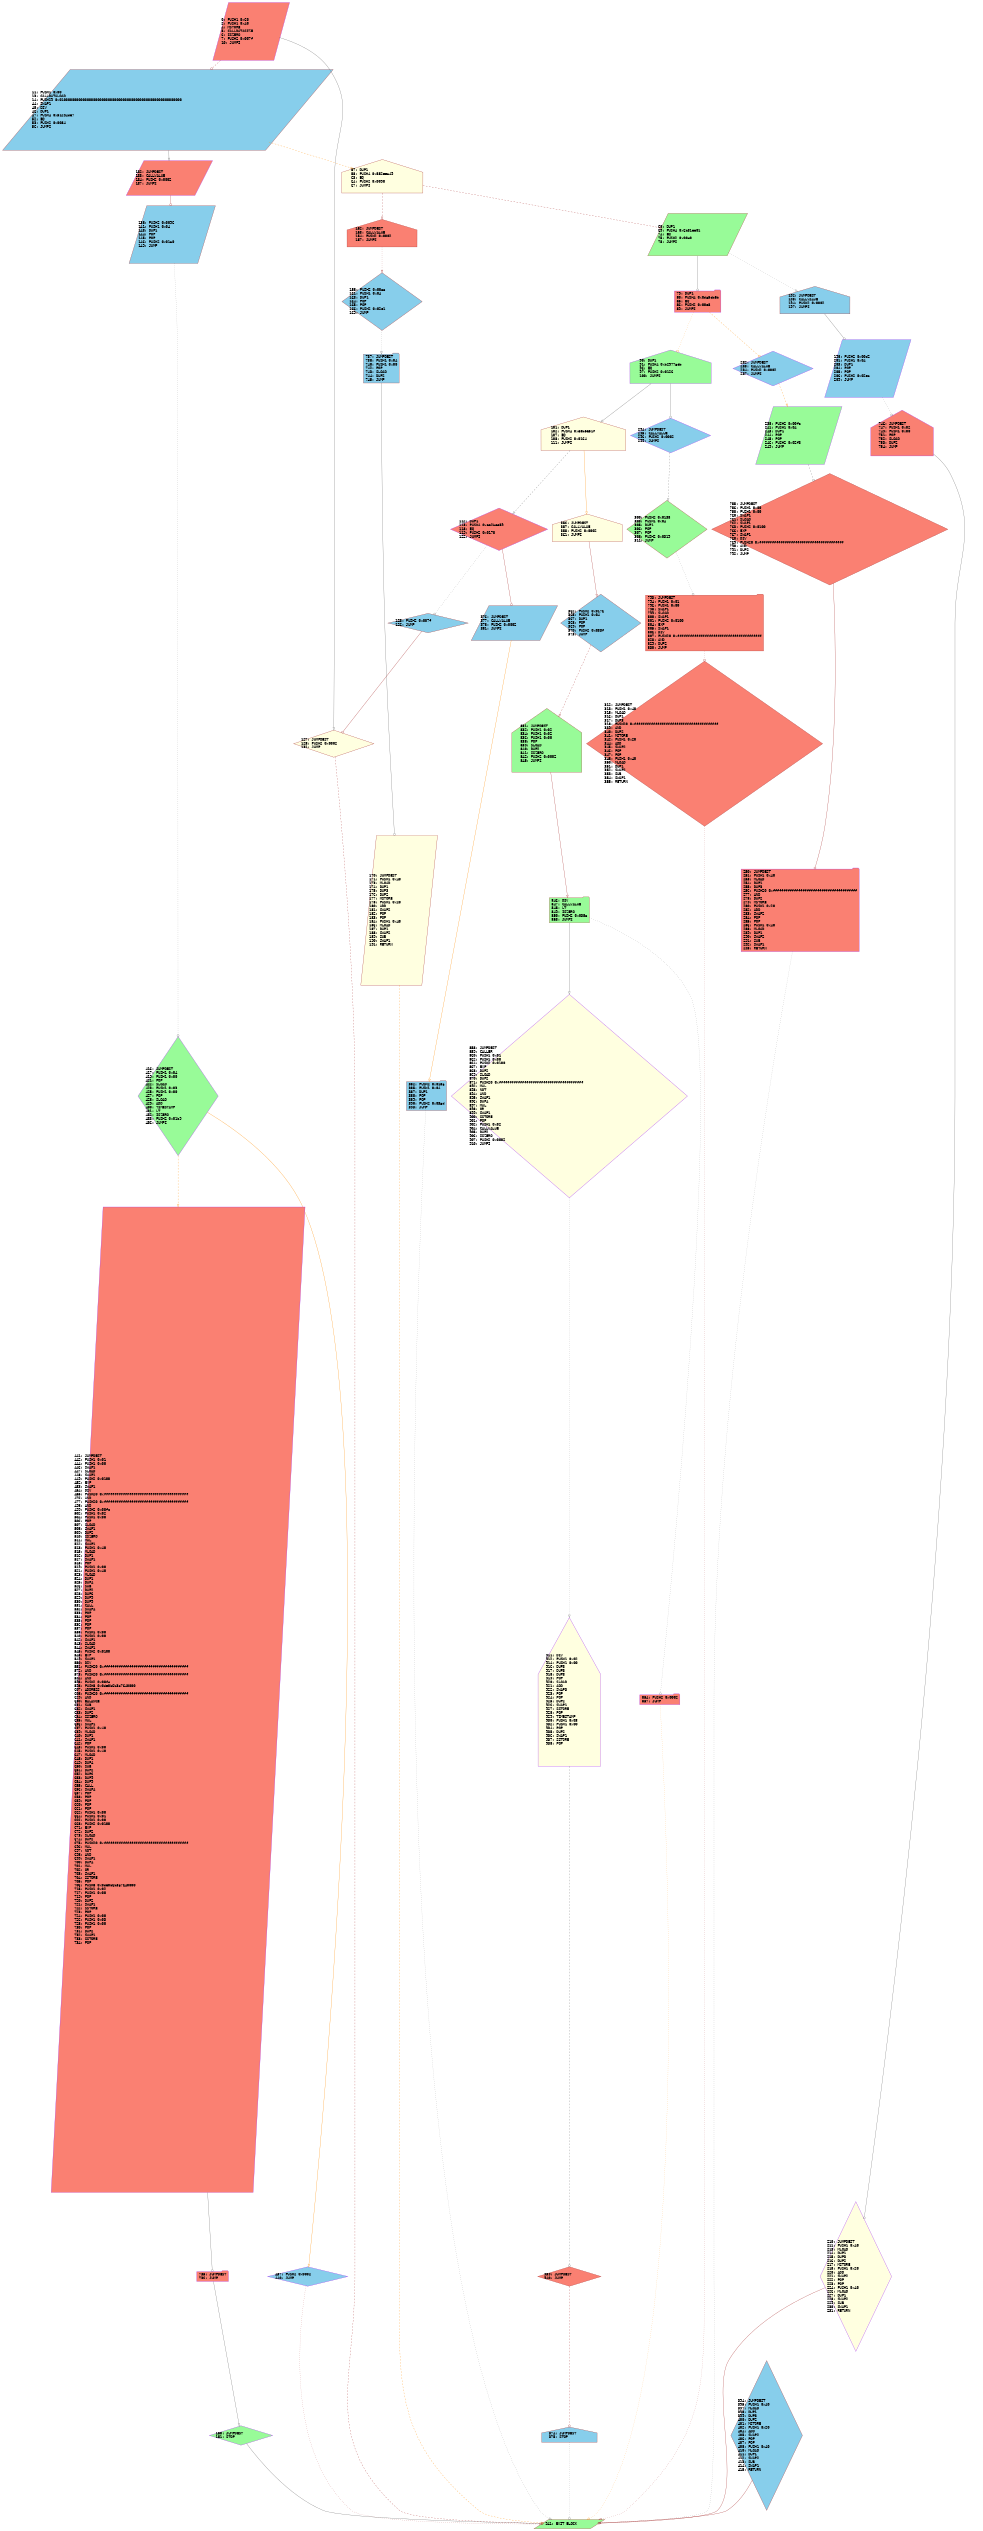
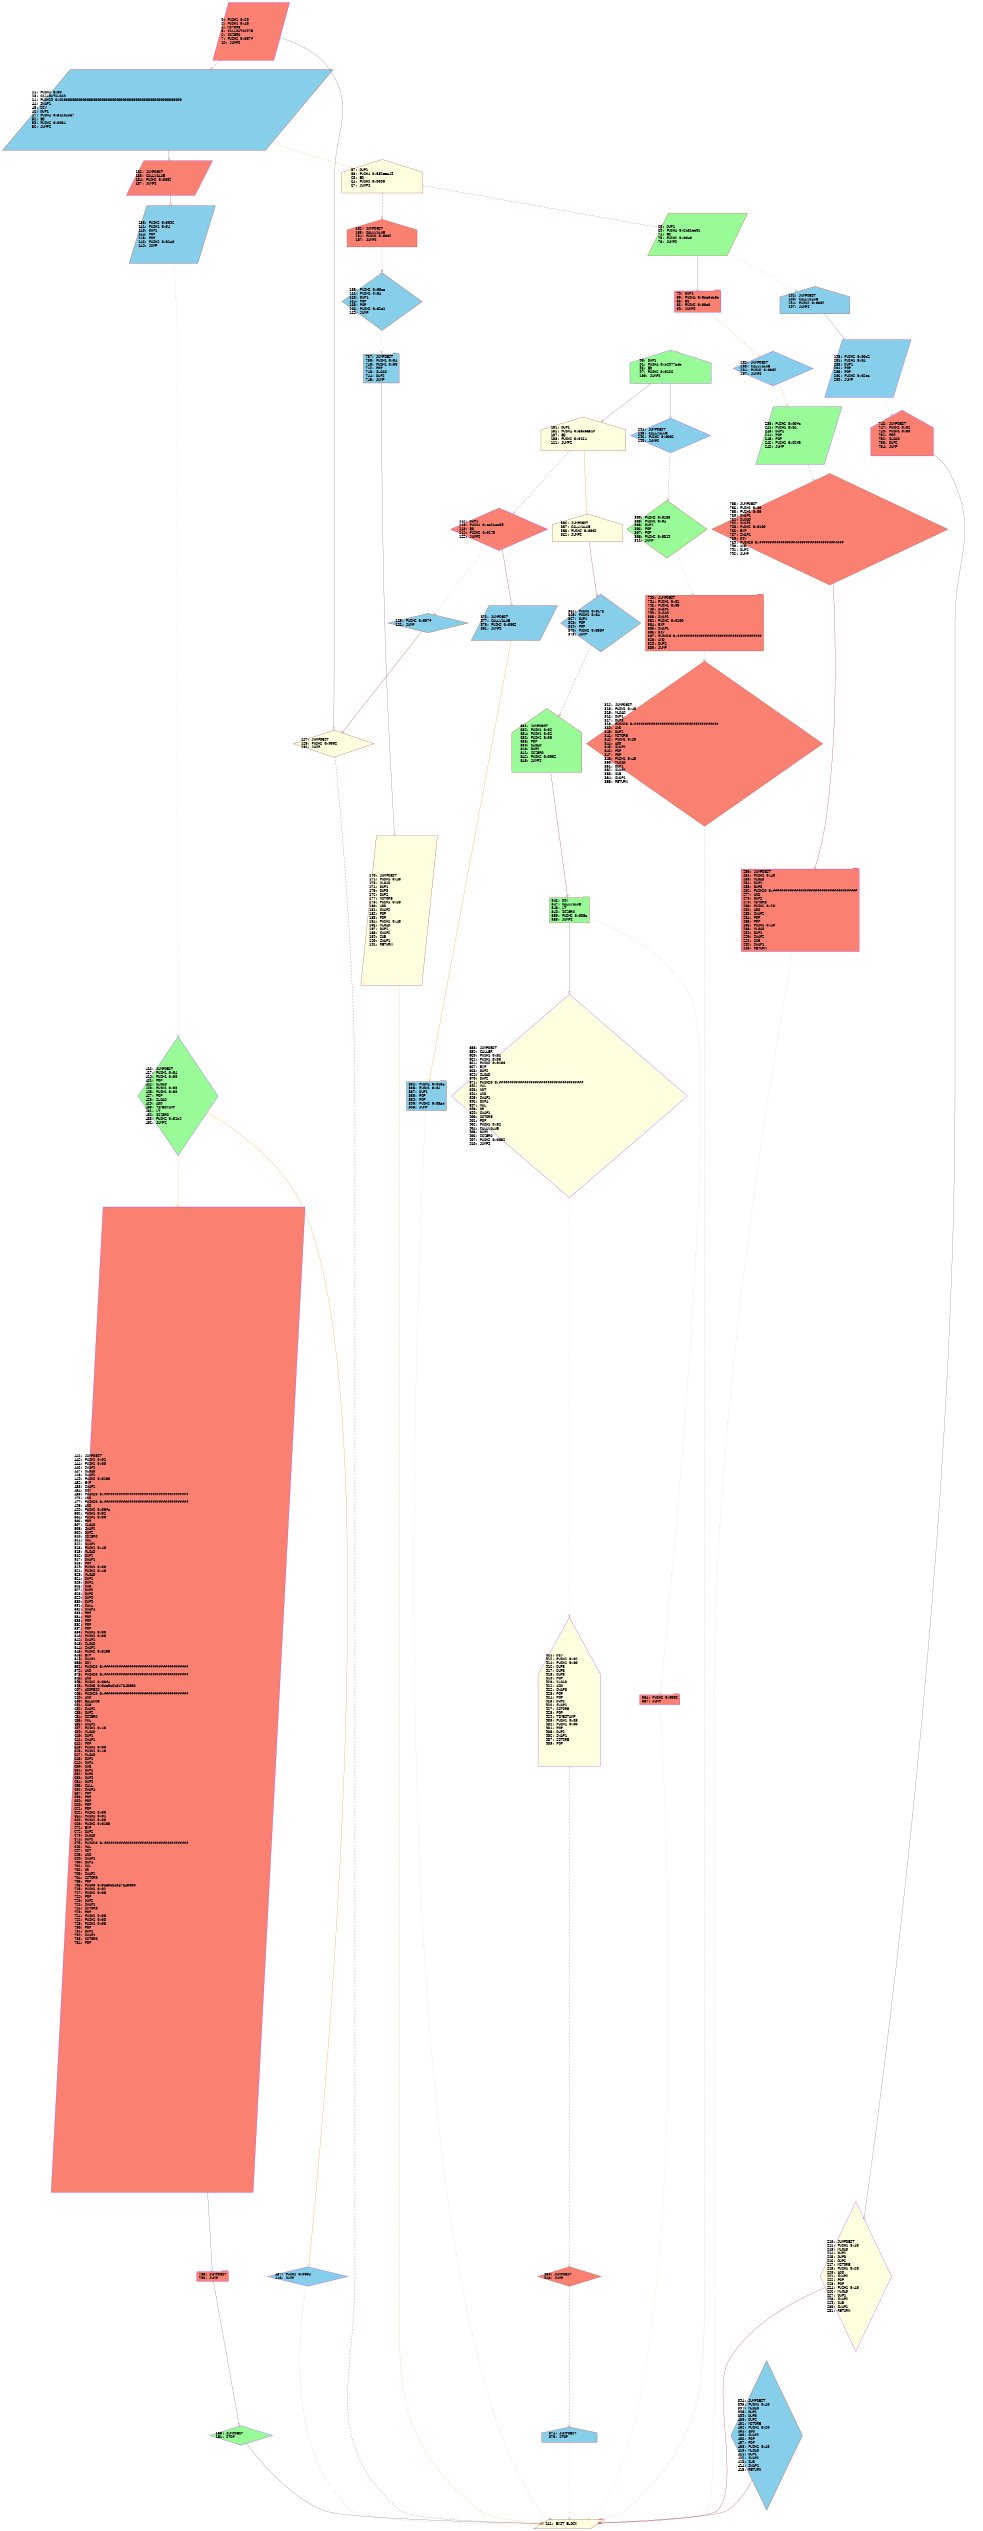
node "941: EXIT BLOCK": fillcolor palegreen -> lightyellow
